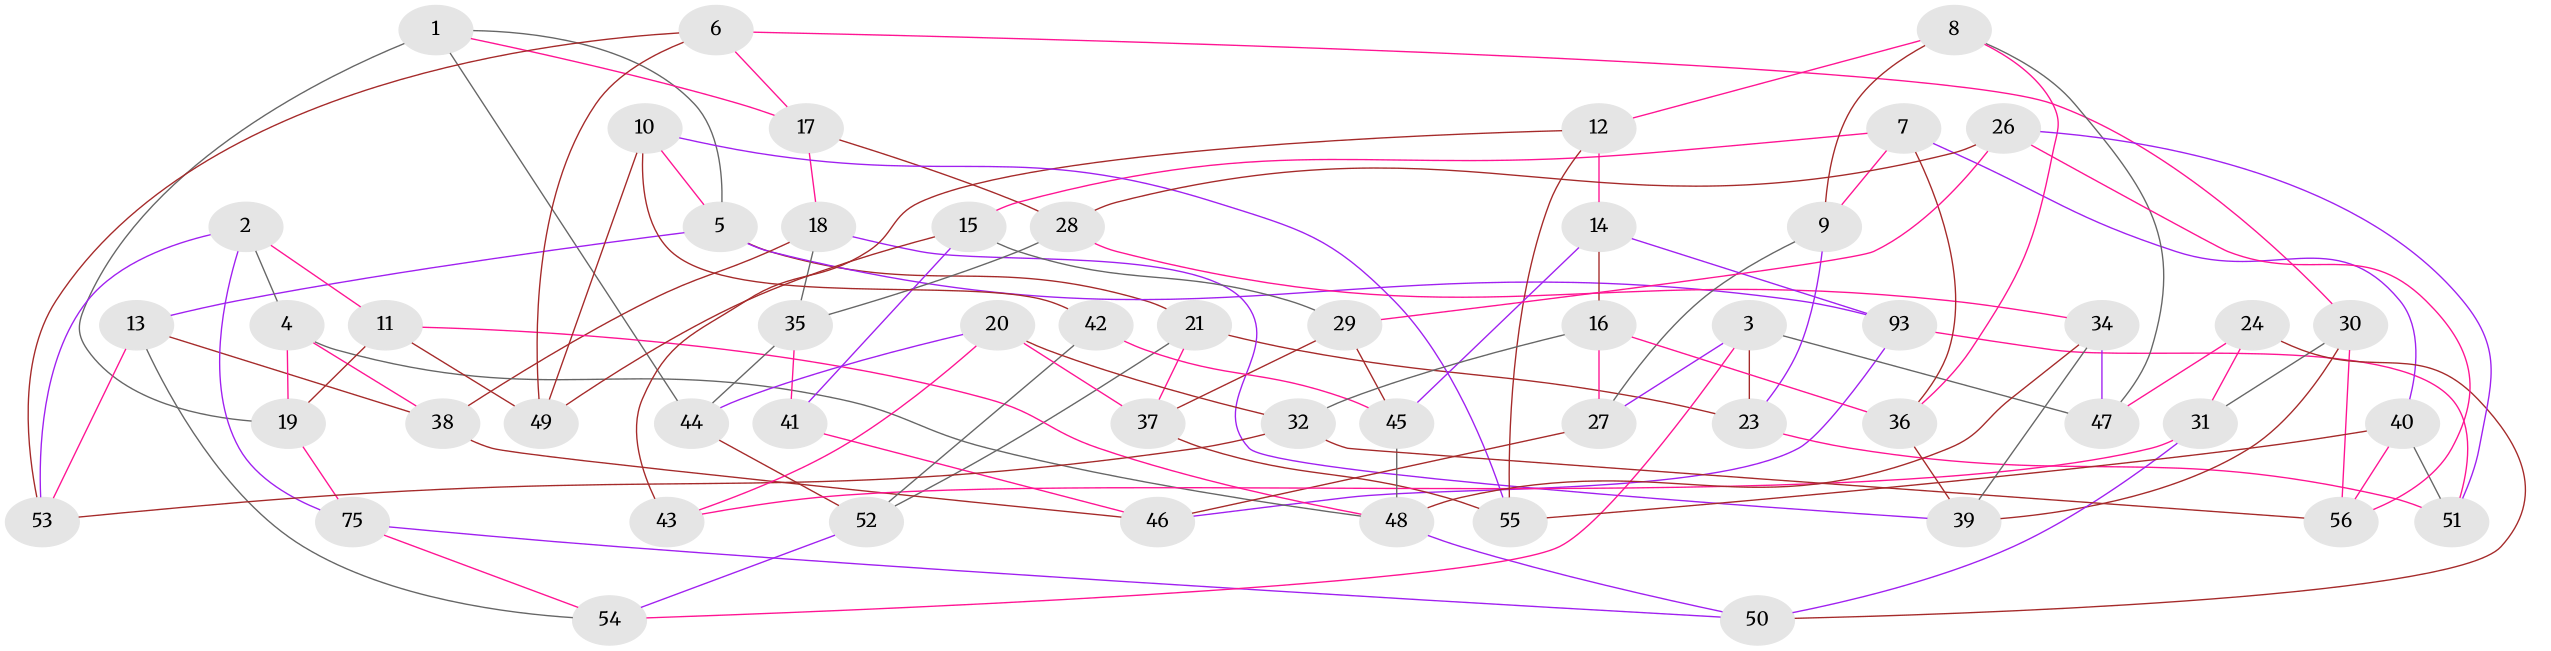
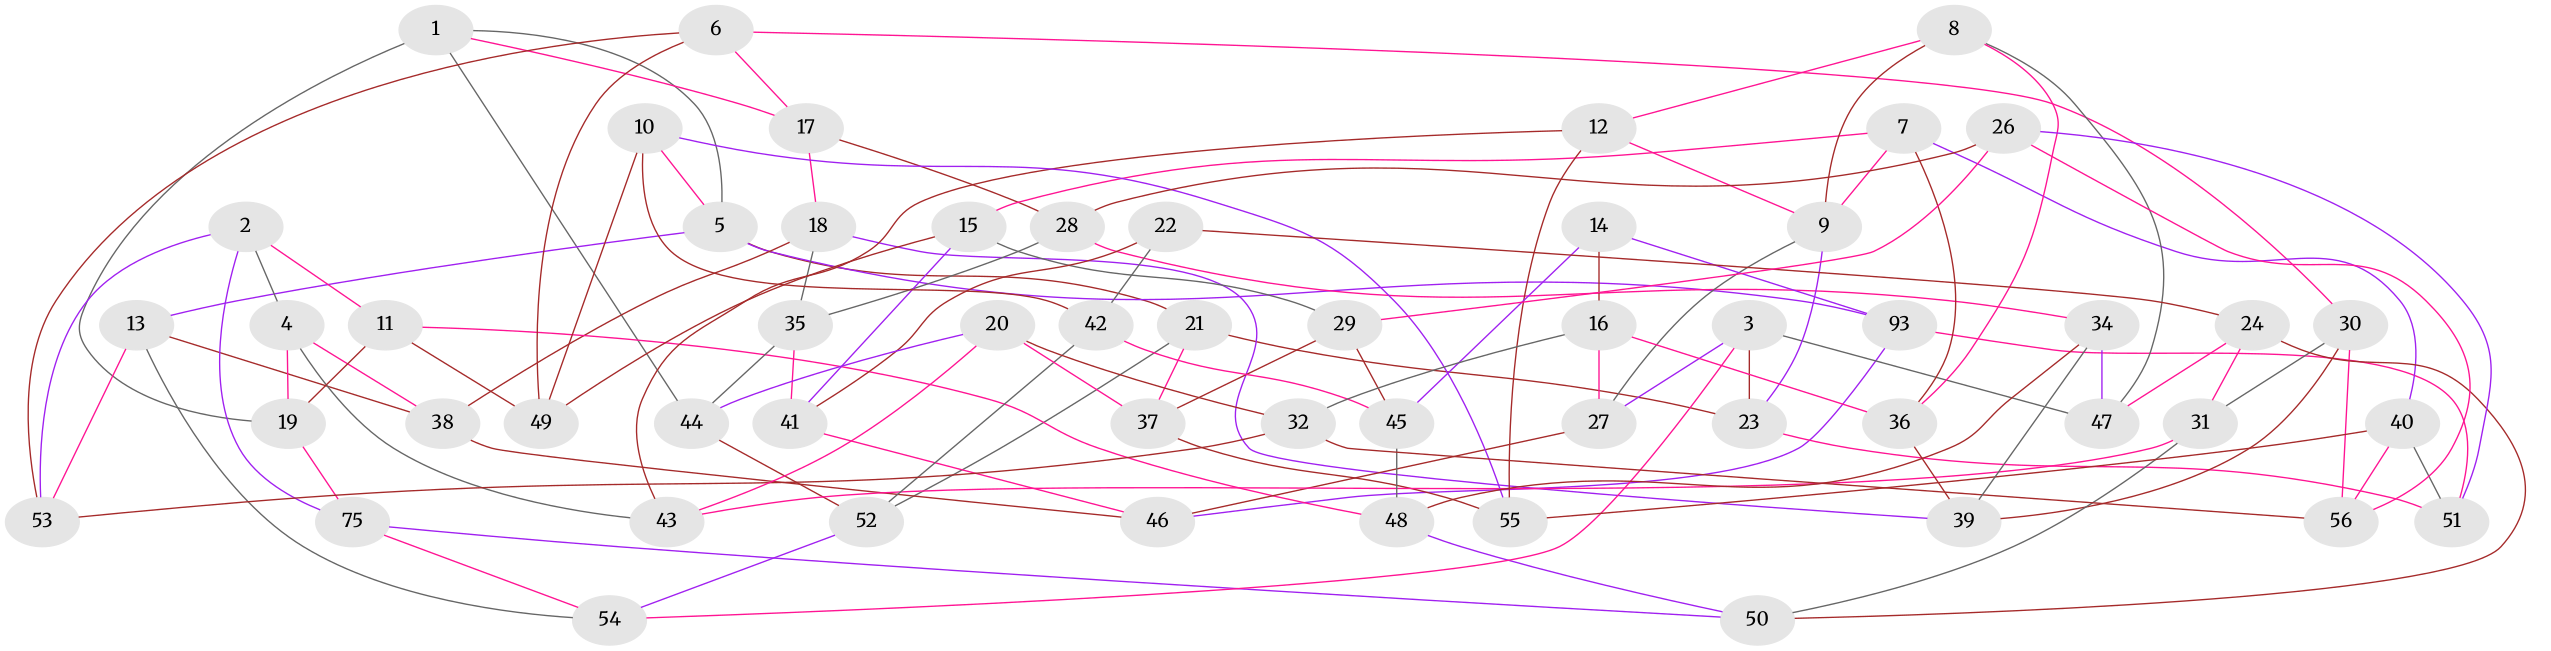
edge "12" -- "14": now "12" -- "9"
node "22": added
edge "4" -- "48": now "4" -- "43"
edge "31" -- "50": color purple -> gray40
